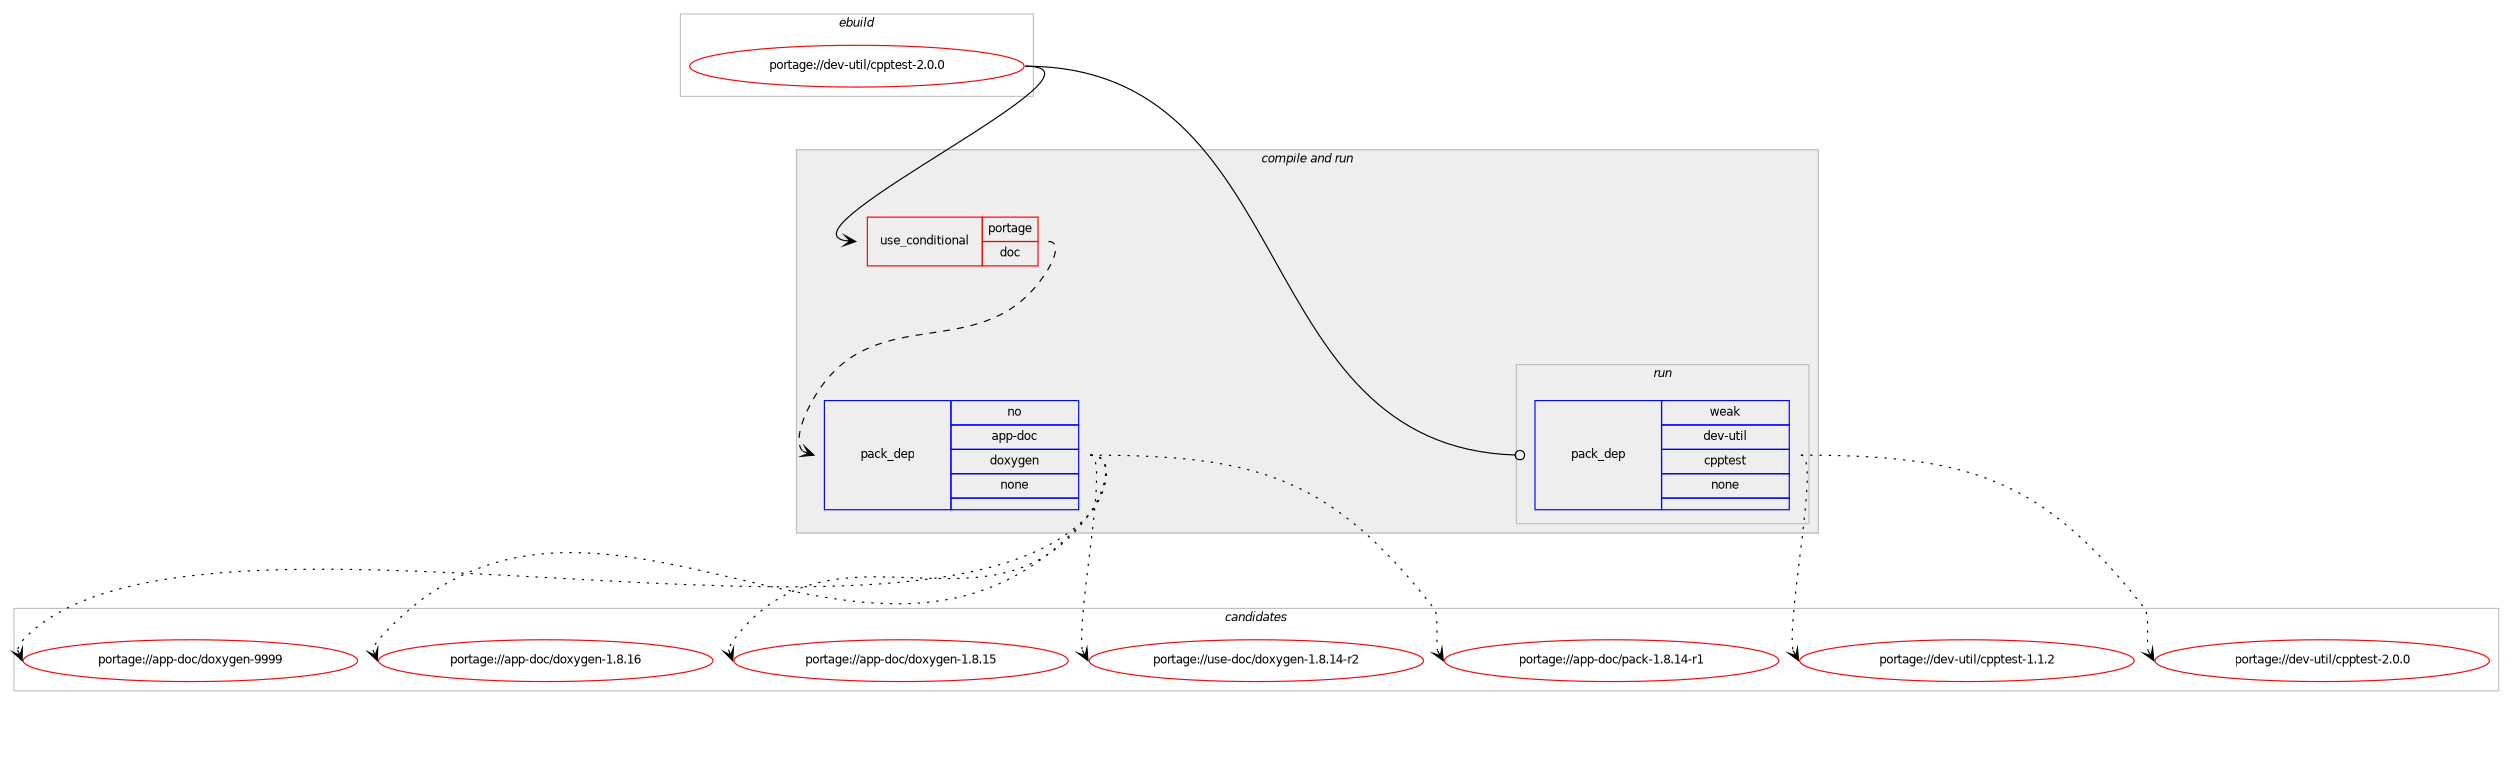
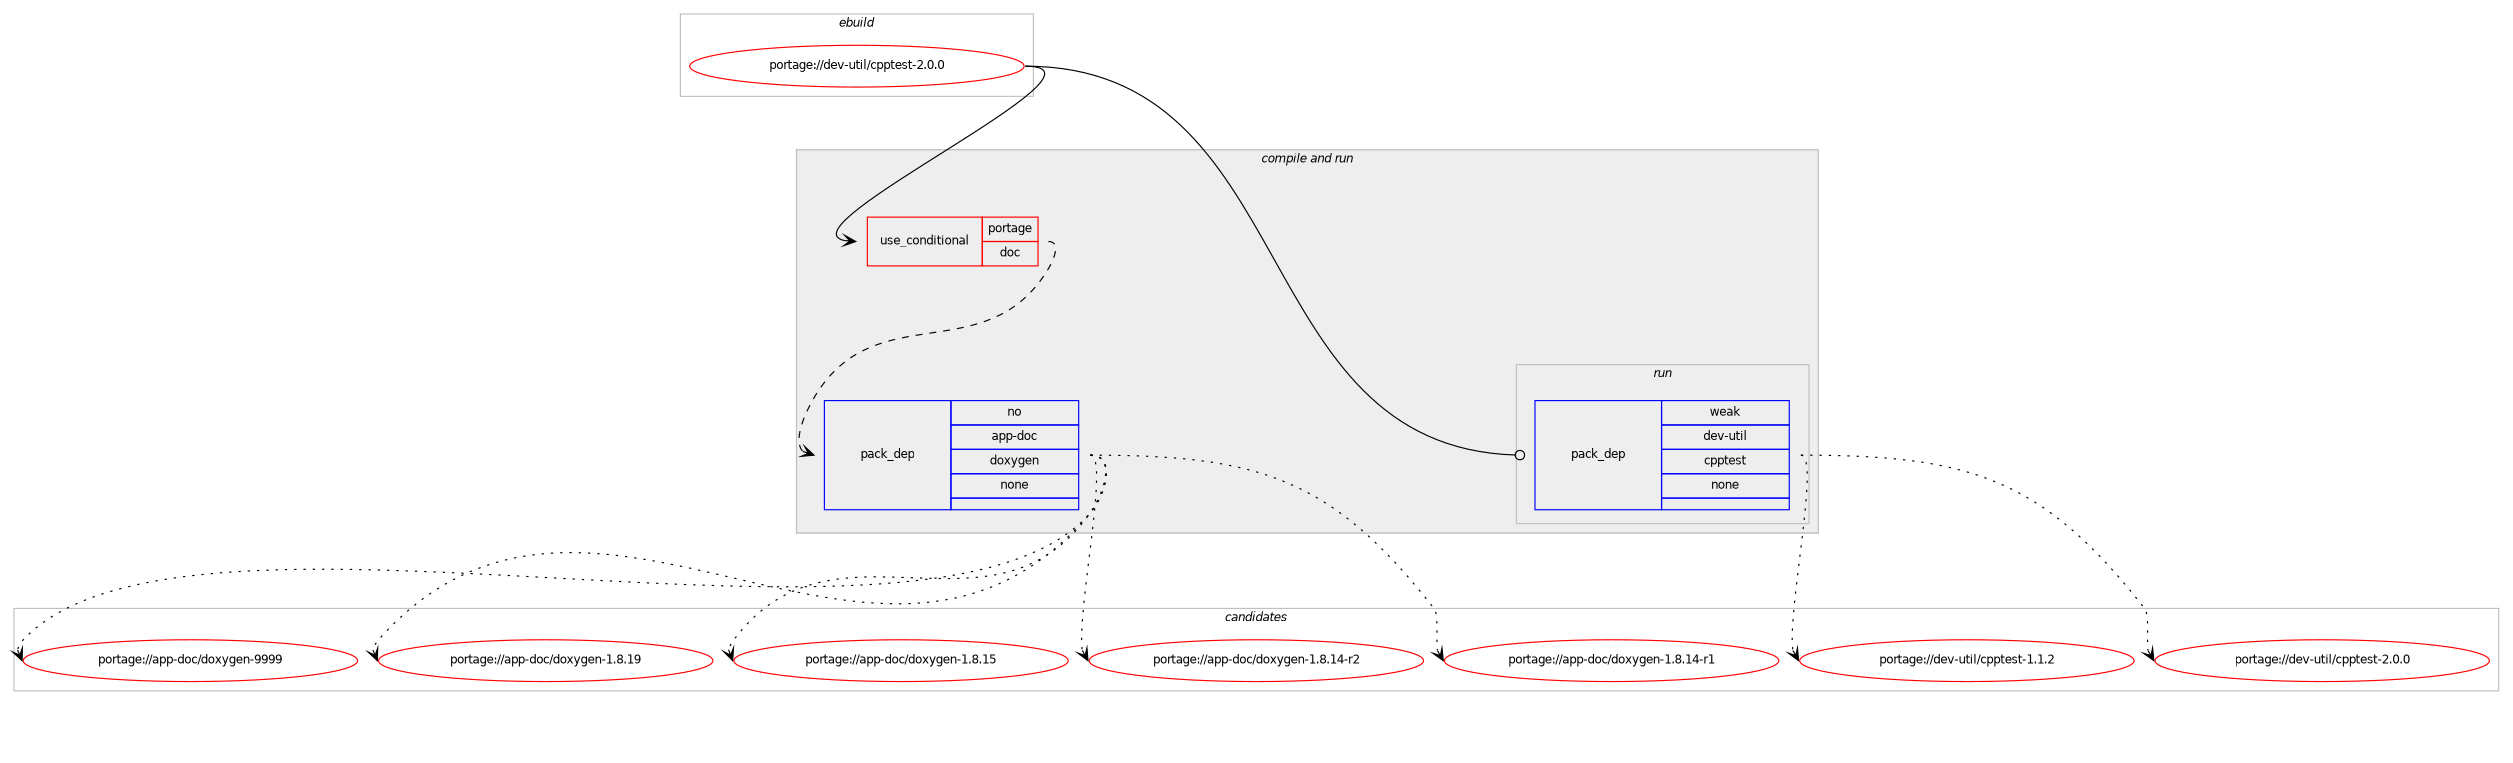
node "portage://app-doc/doxygen-1.8.16": label "portage://app-doc/doxygen-1.8.16" -> "portage://app-doc/doxygen-1.8.19"
node "portage://use-doc/doxygen-1.8.14-r2": label "portage://use-doc/doxygen-1.8.14-r2" -> "portage://app-doc/doxygen-1.8.14-r2"
node "portage://app-doc/pack-1.8.14-r1": label "portage://app-doc/pack-1.8.14-r1" -> "portage://app-doc/doxygen-1.8.14-r1"
